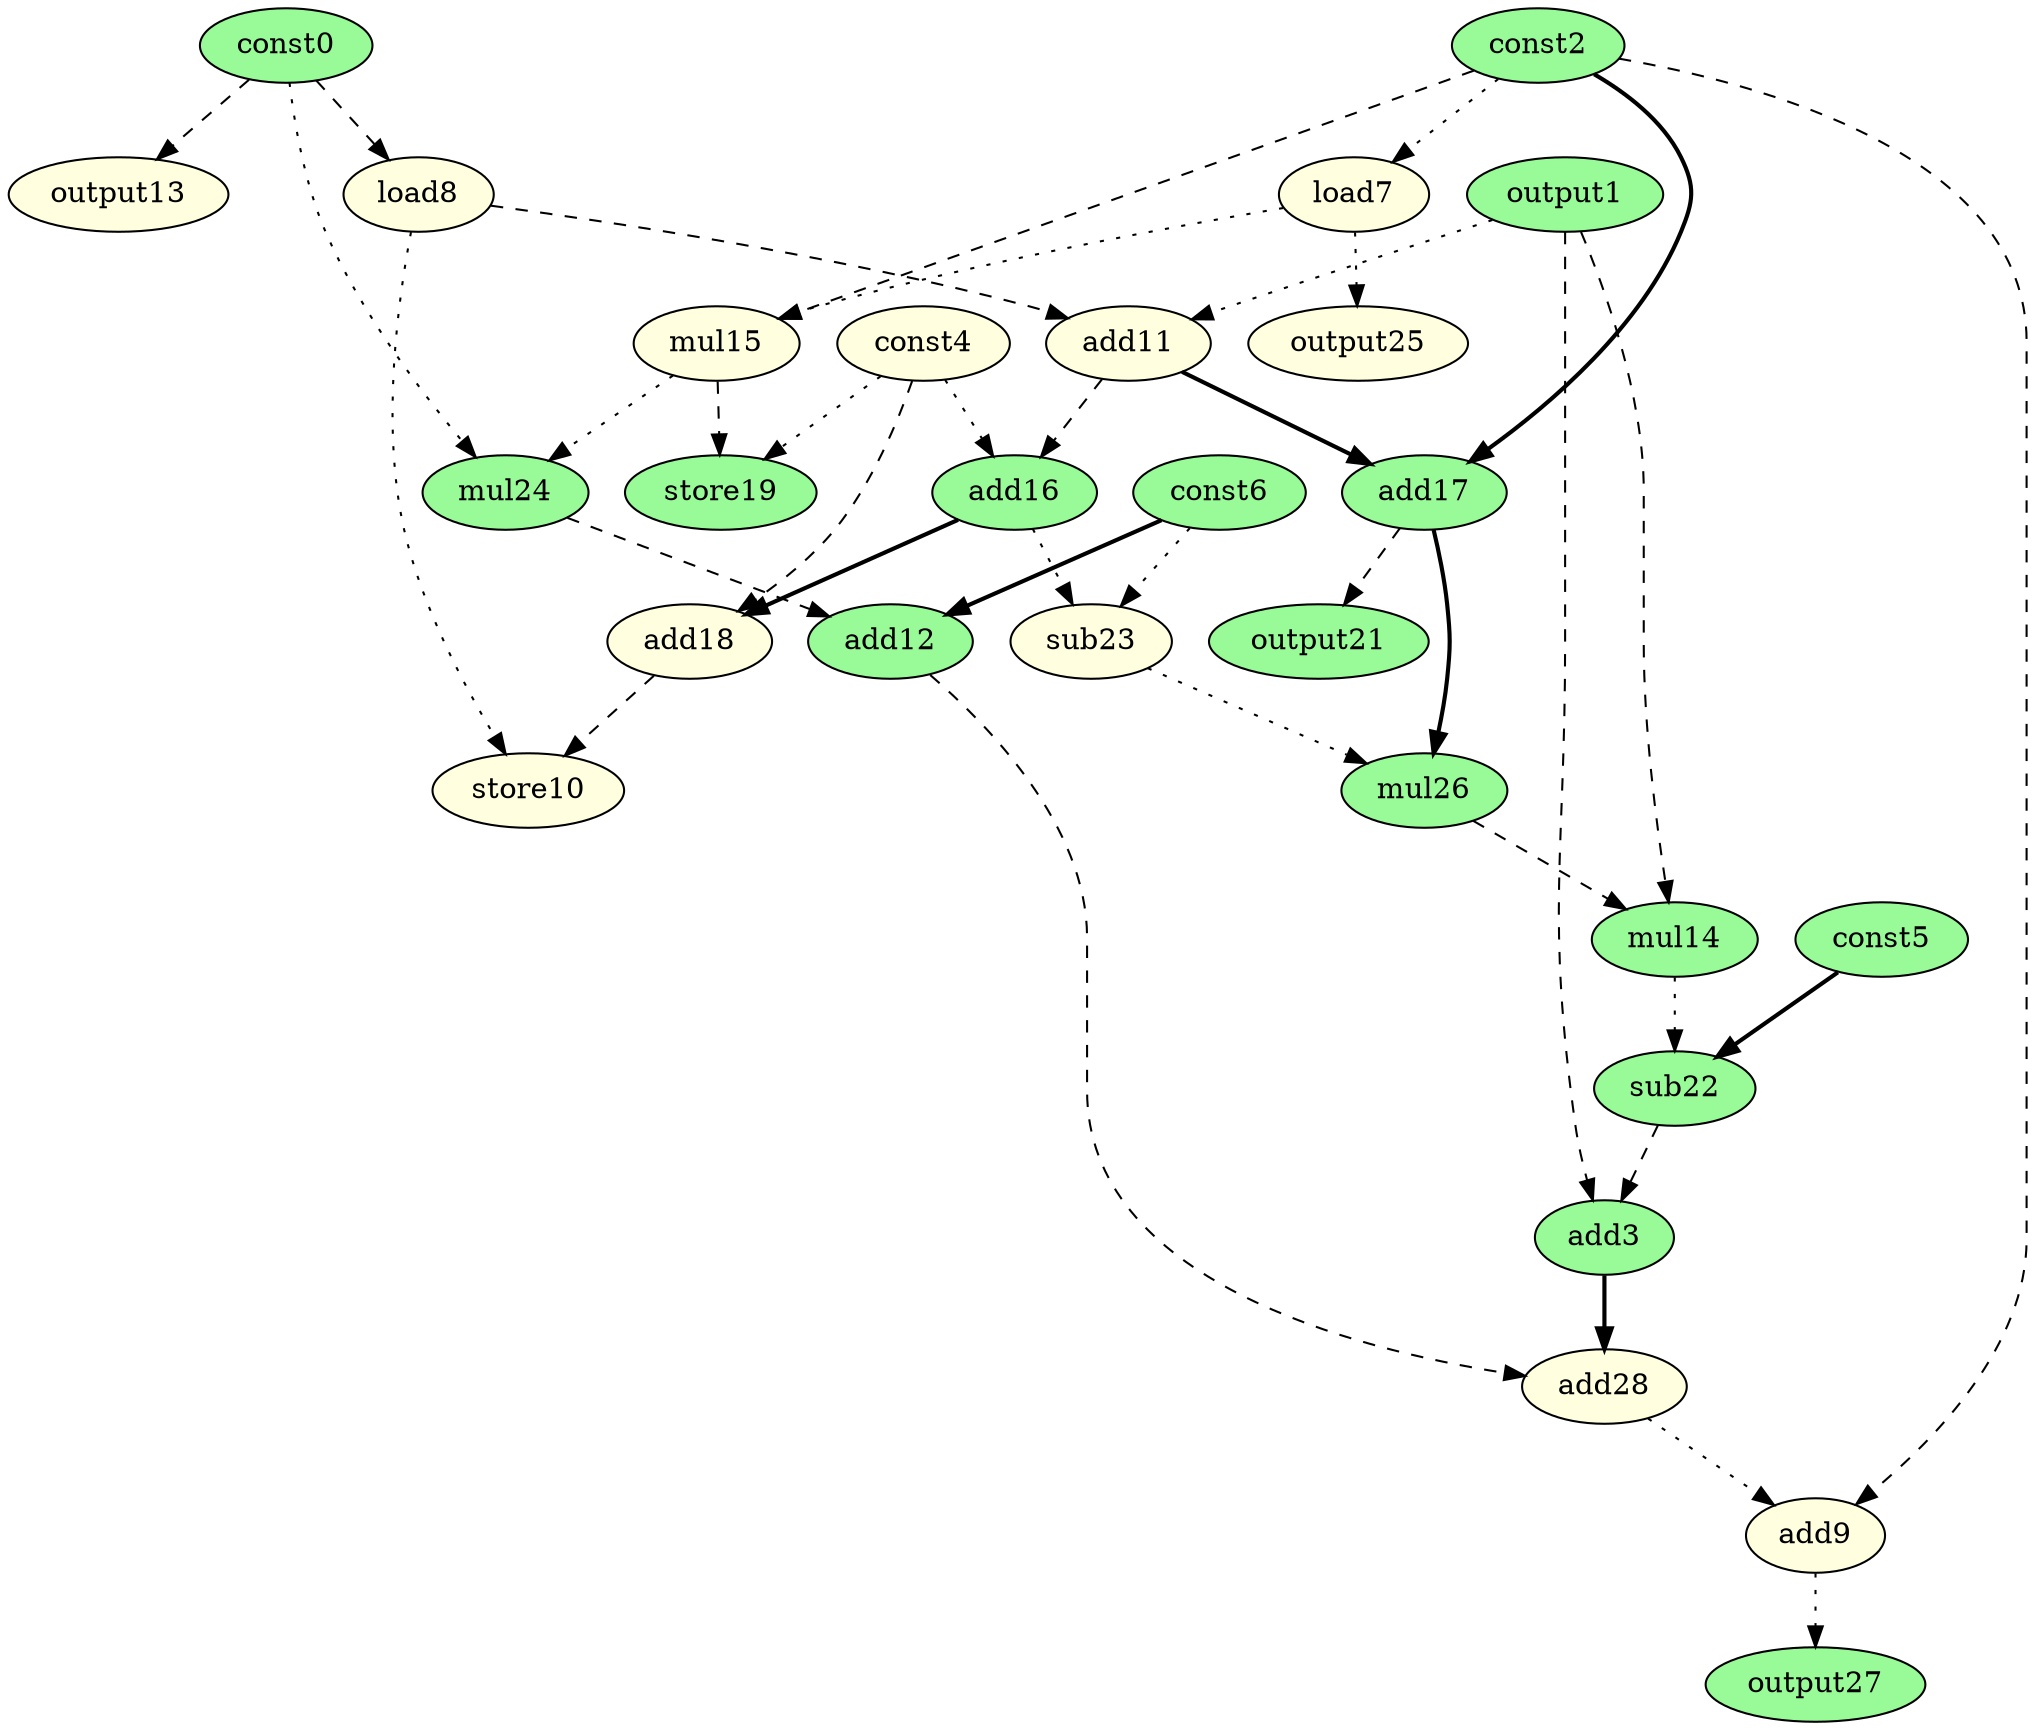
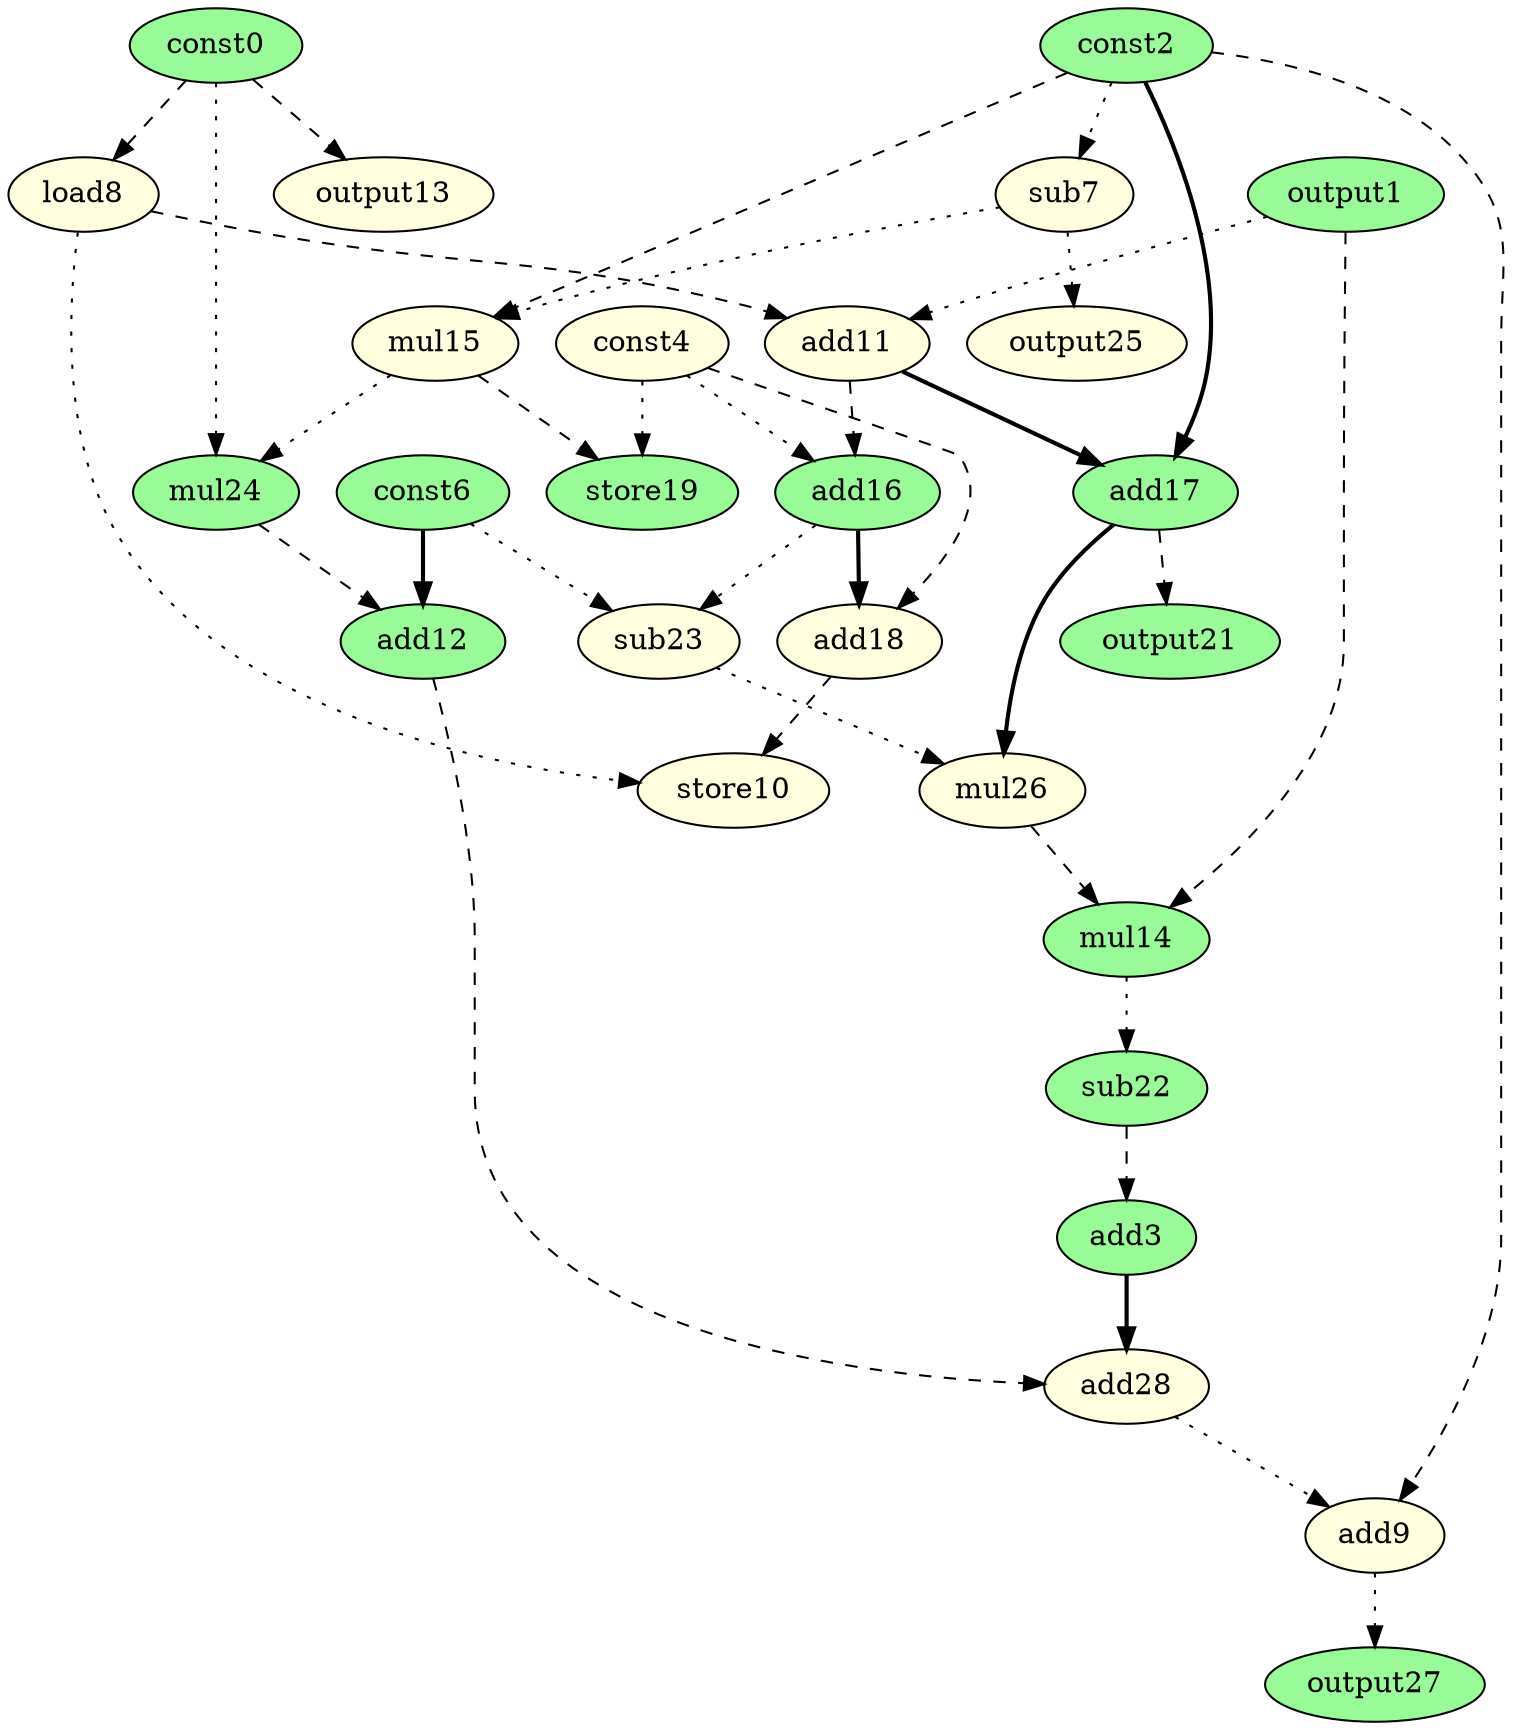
node "load7": label "load7" -> "sub7"
edge "output1" -> "add3": removed
node "mul26": fillcolor palegreen -> lightyellow
node "const5": removed
